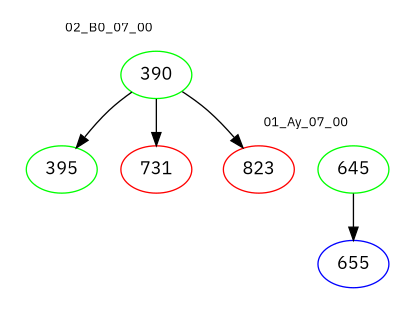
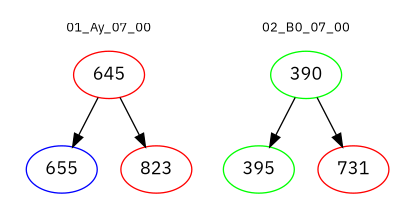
edge "390" -> "823": now "645" -> "823"
node "645": color green -> red
